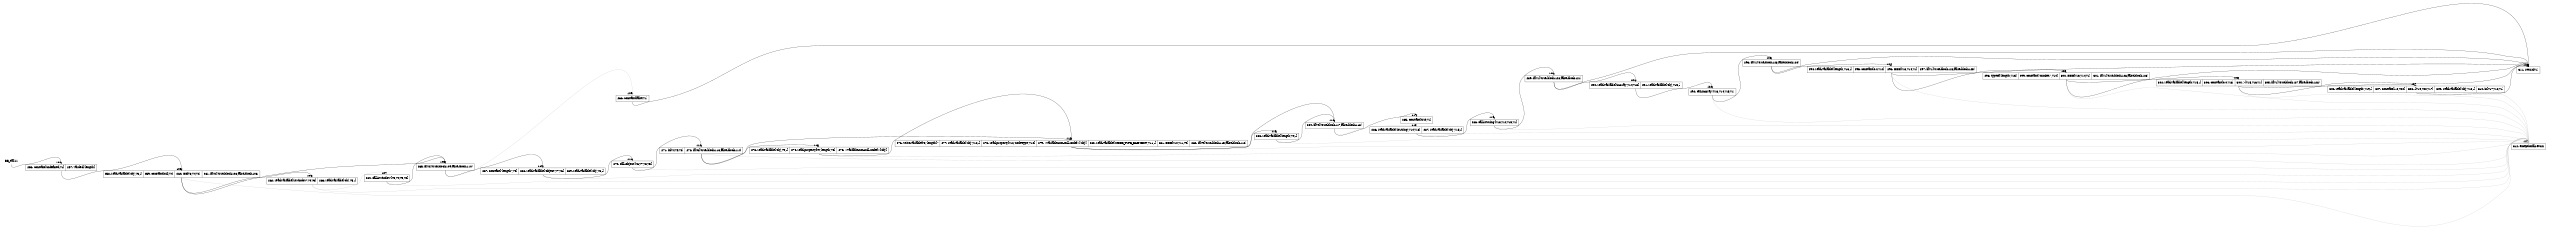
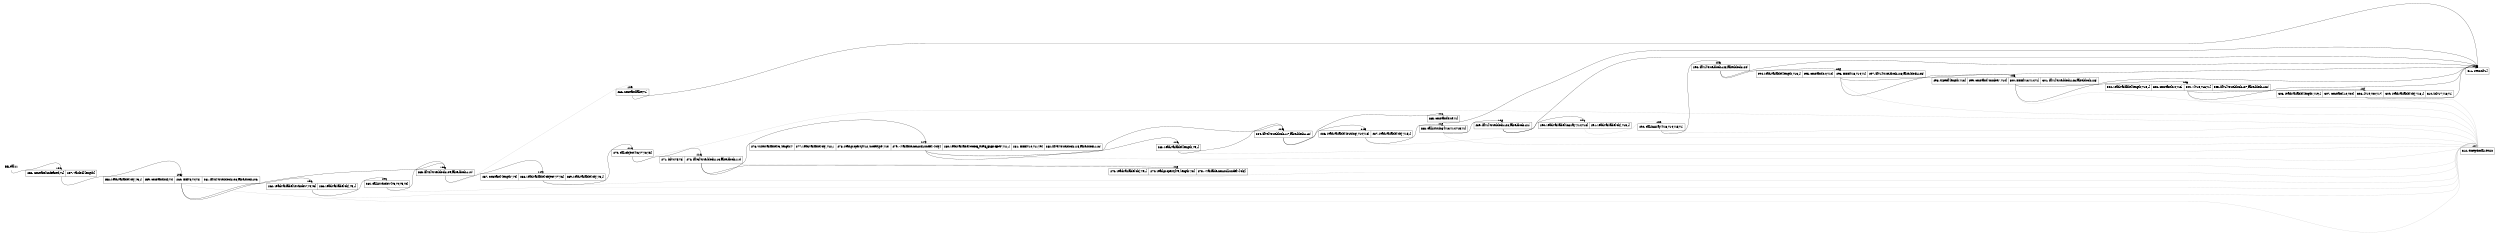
edge "285: constant[true,v1]" -> "311: return[v1]": added
edge "290: read-variable['isArray',v14,v13]" -> "292: call-isArray [v13,v14,v15,v1]": color black -> gray
edge "273: read-variable['obj',v9,-]" -> "276: write-variable[v3,'length']*": removed
edge "284: if[v9](true-block:117,false-block:118)" -> "286: read-variable['isString',v14,v13]": color gray -> black
edge "262: read-variable['isWindow',v4,v3]" -> "264: call-isWindow [v3,v4,v5,v2]": color gray -> black
